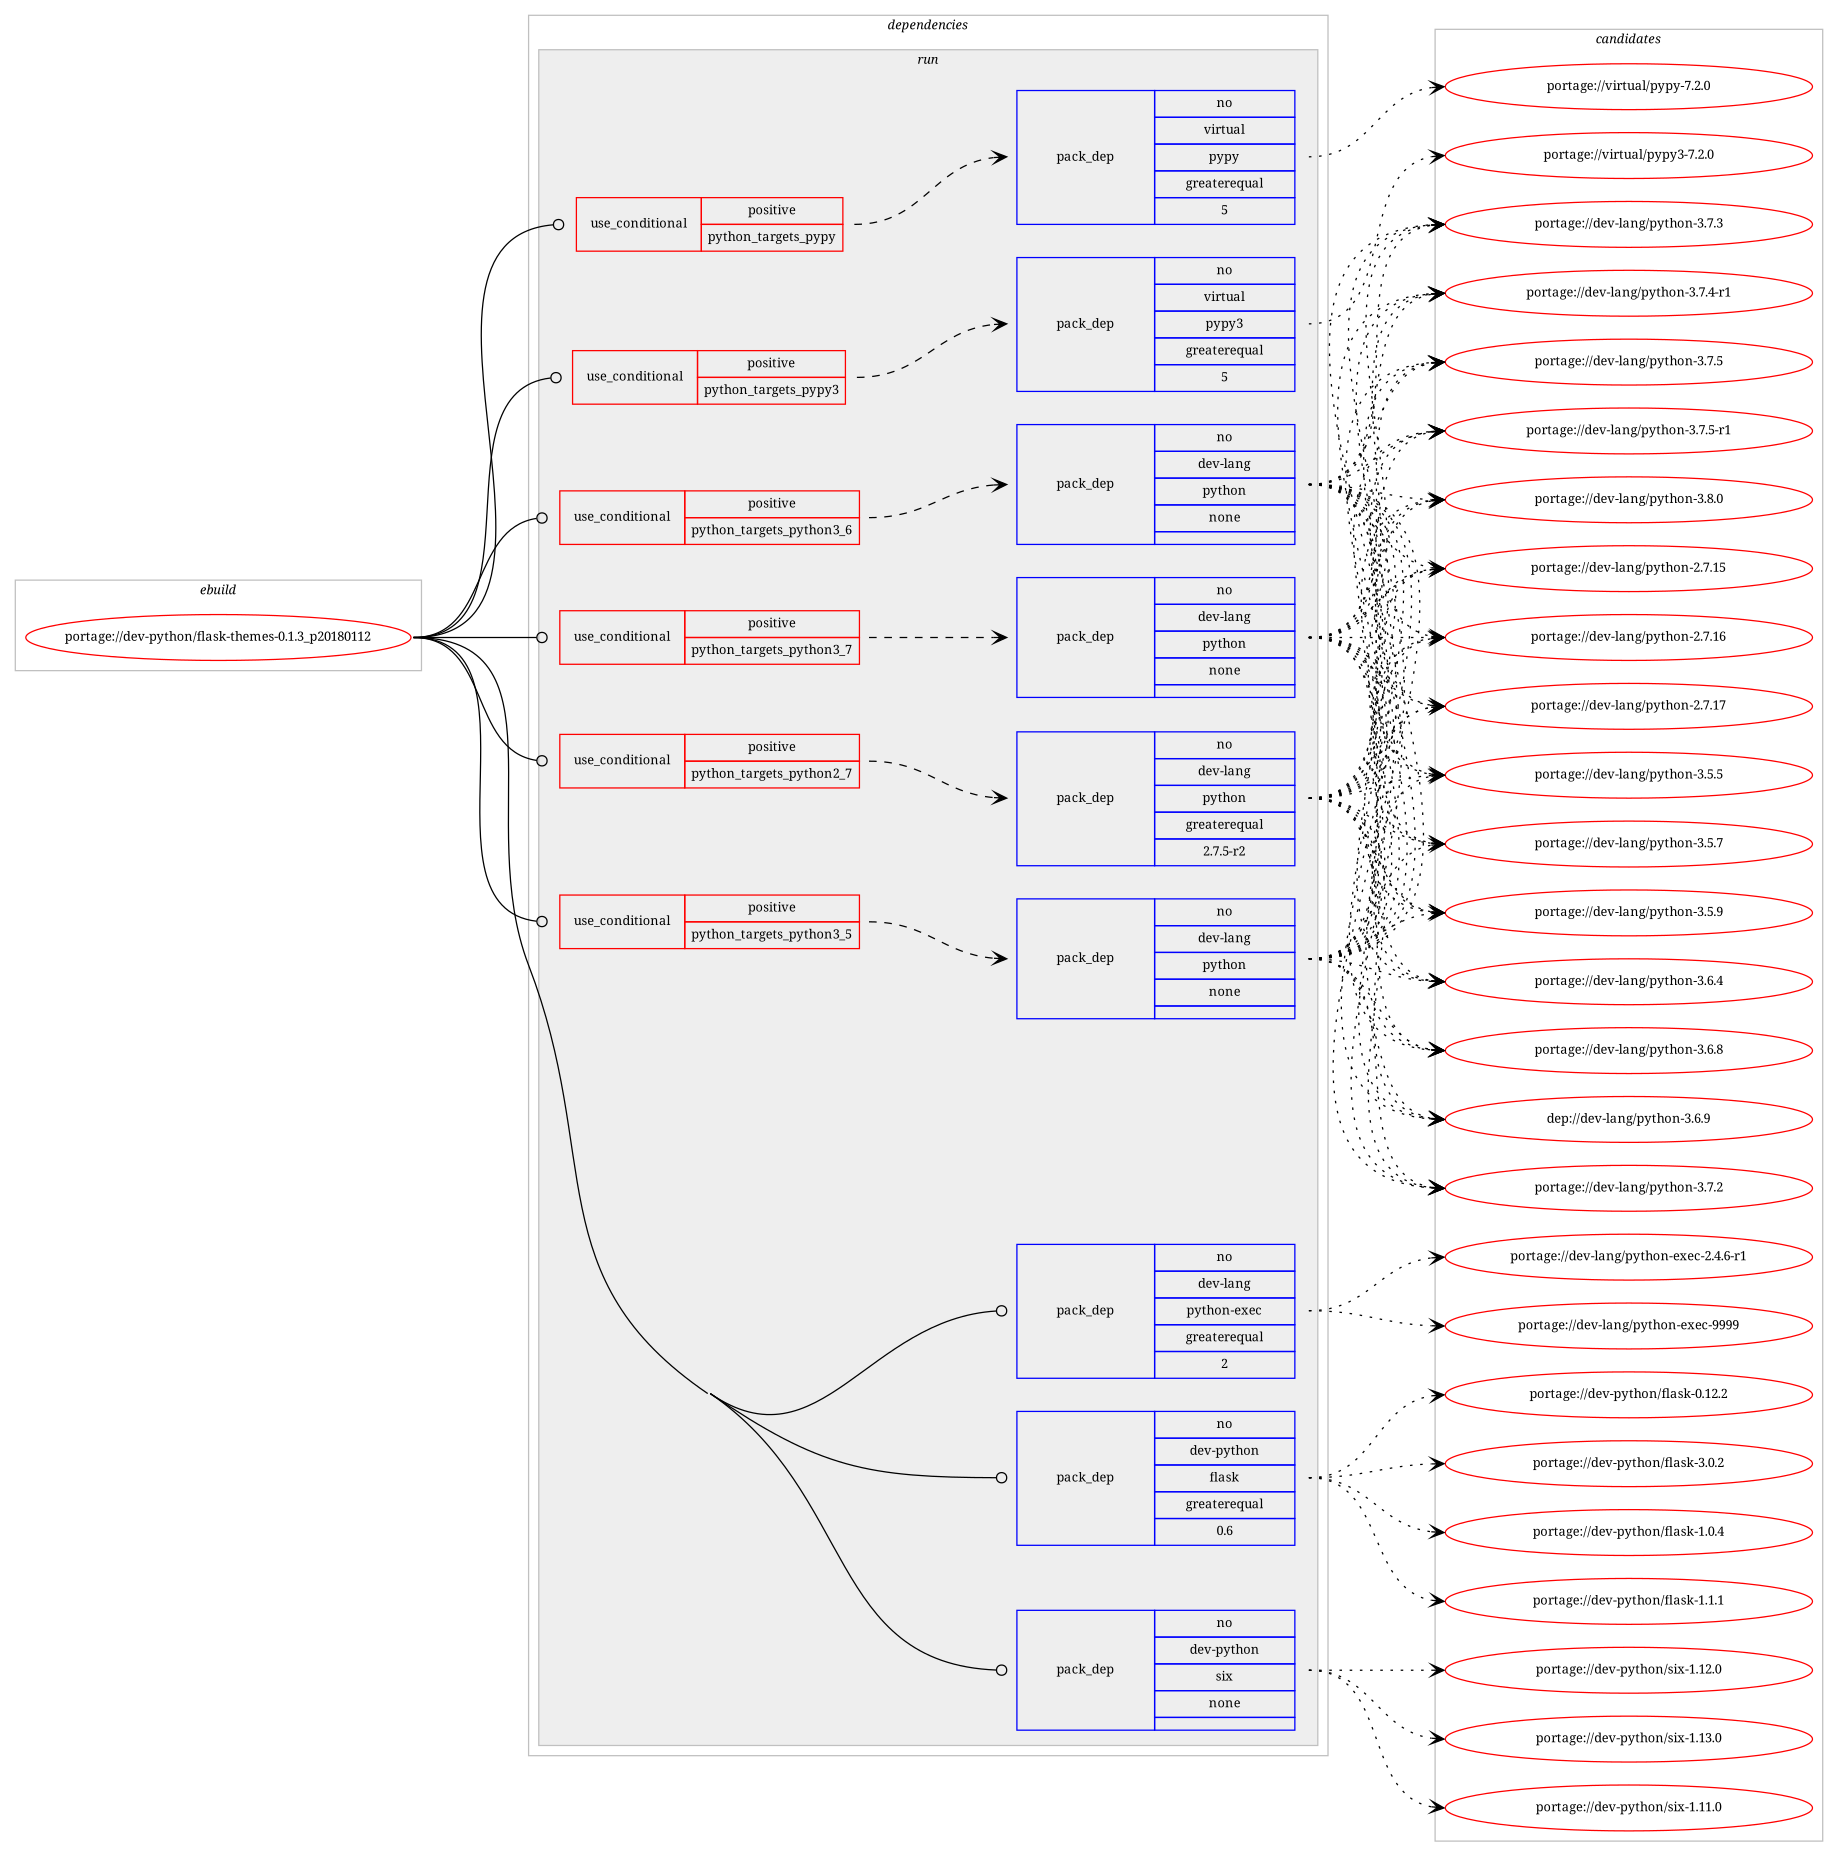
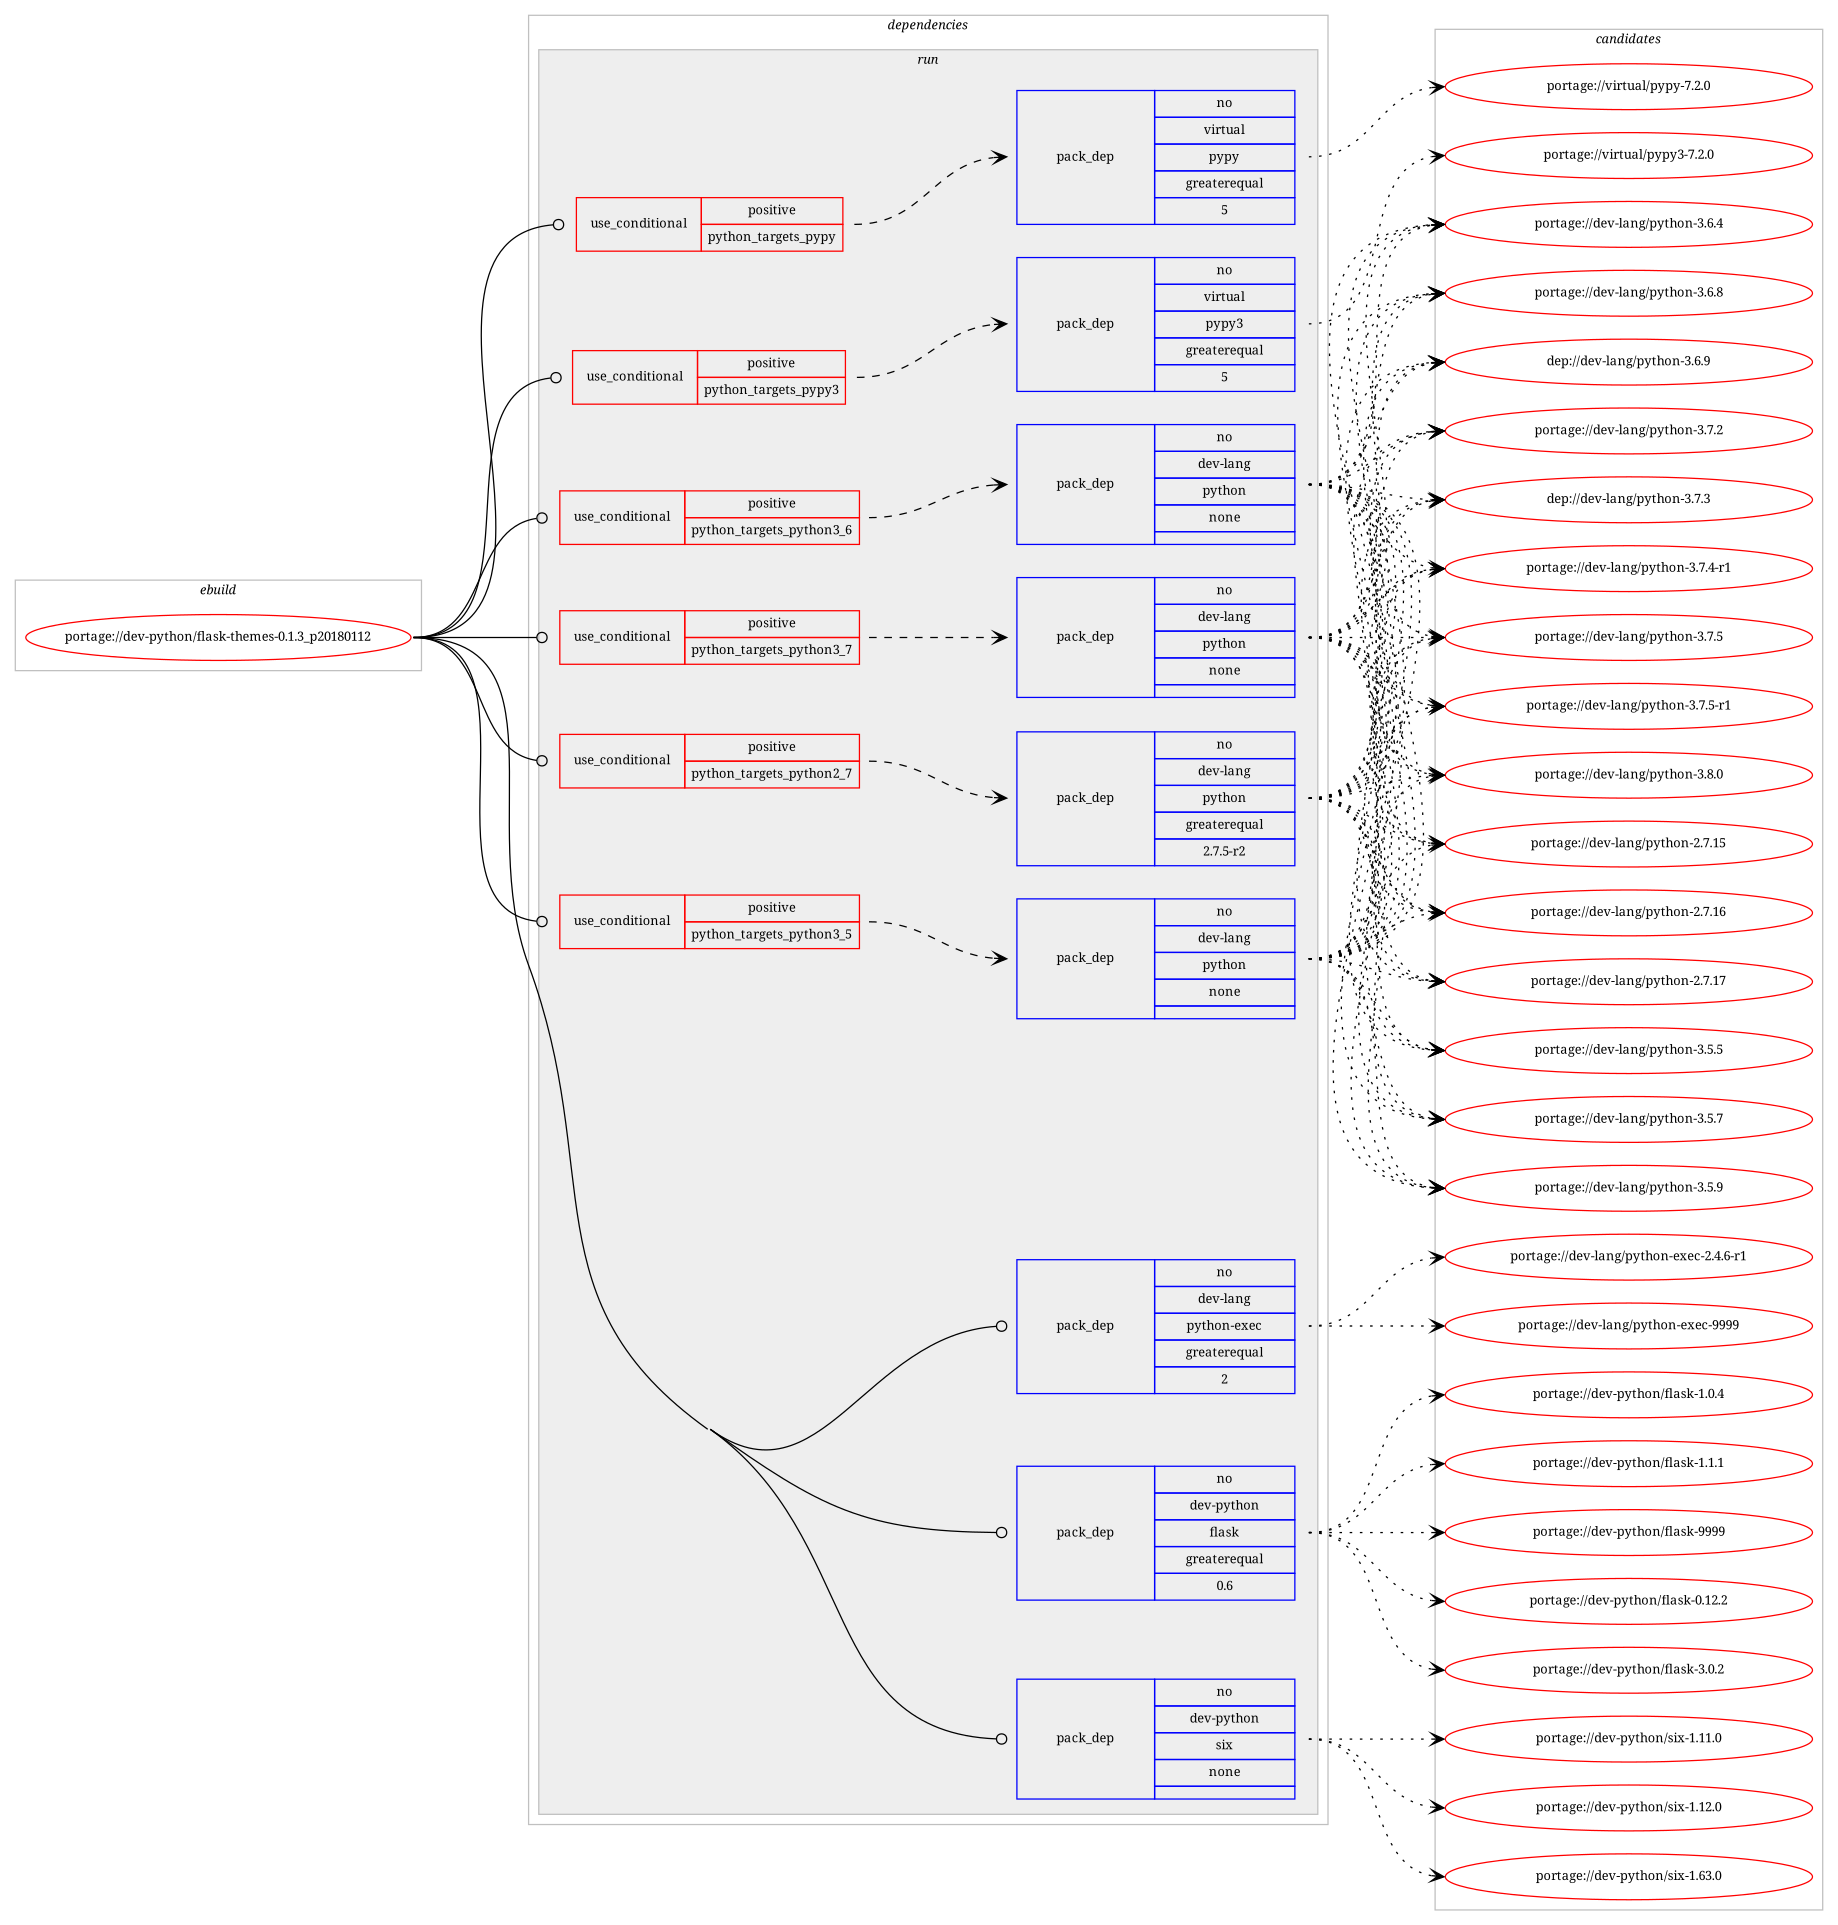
node "portage://dev-lang/python-3.7.3": label "portage://dev-lang/python-3.7.3" -> "dep://dev-lang/python-3.7.3"
node "portage://dev-python/flask-9999": added
node "portage://dev-python/six-1.13.0": label "portage://dev-python/six-1.13.0" -> "portage://dev-python/six-1.63.0"
